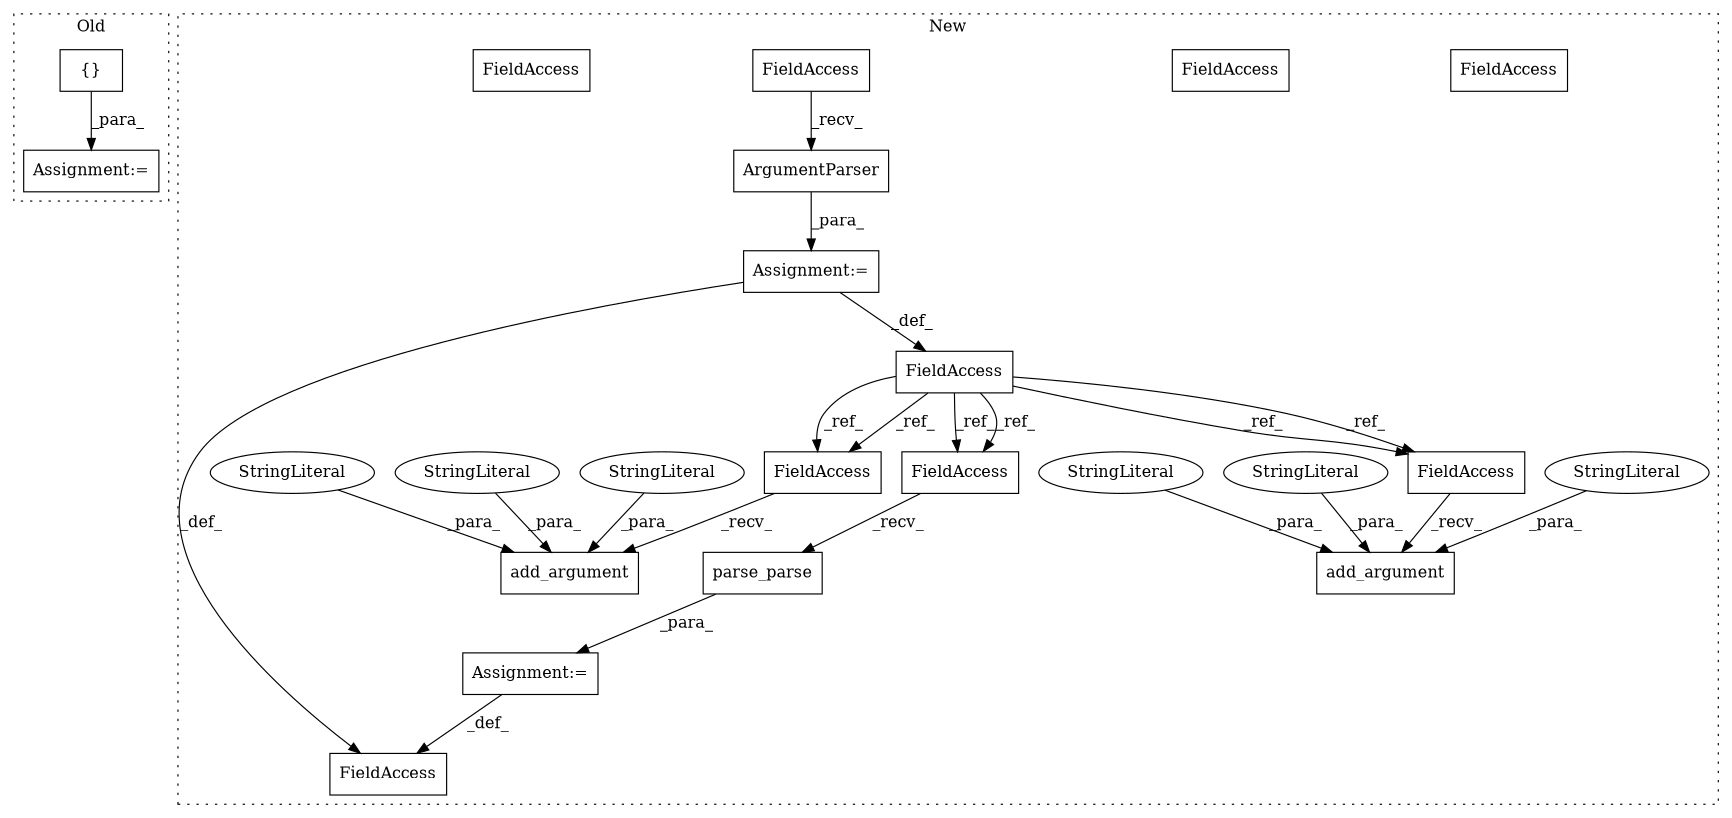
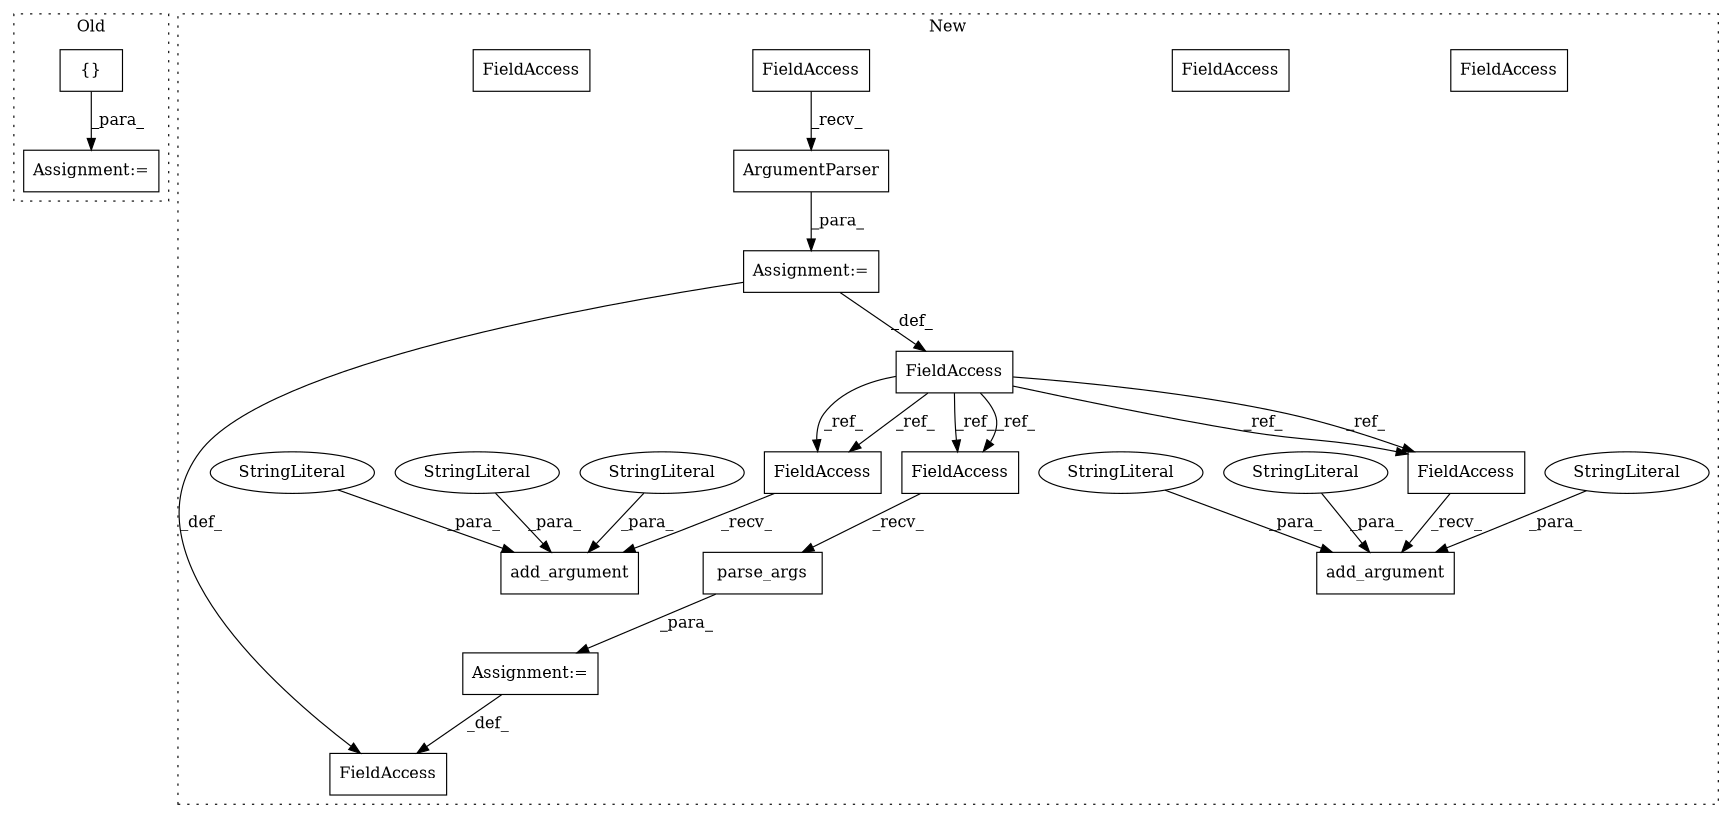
node "parse_parse": label "parse_parse" -> "parse_args"
